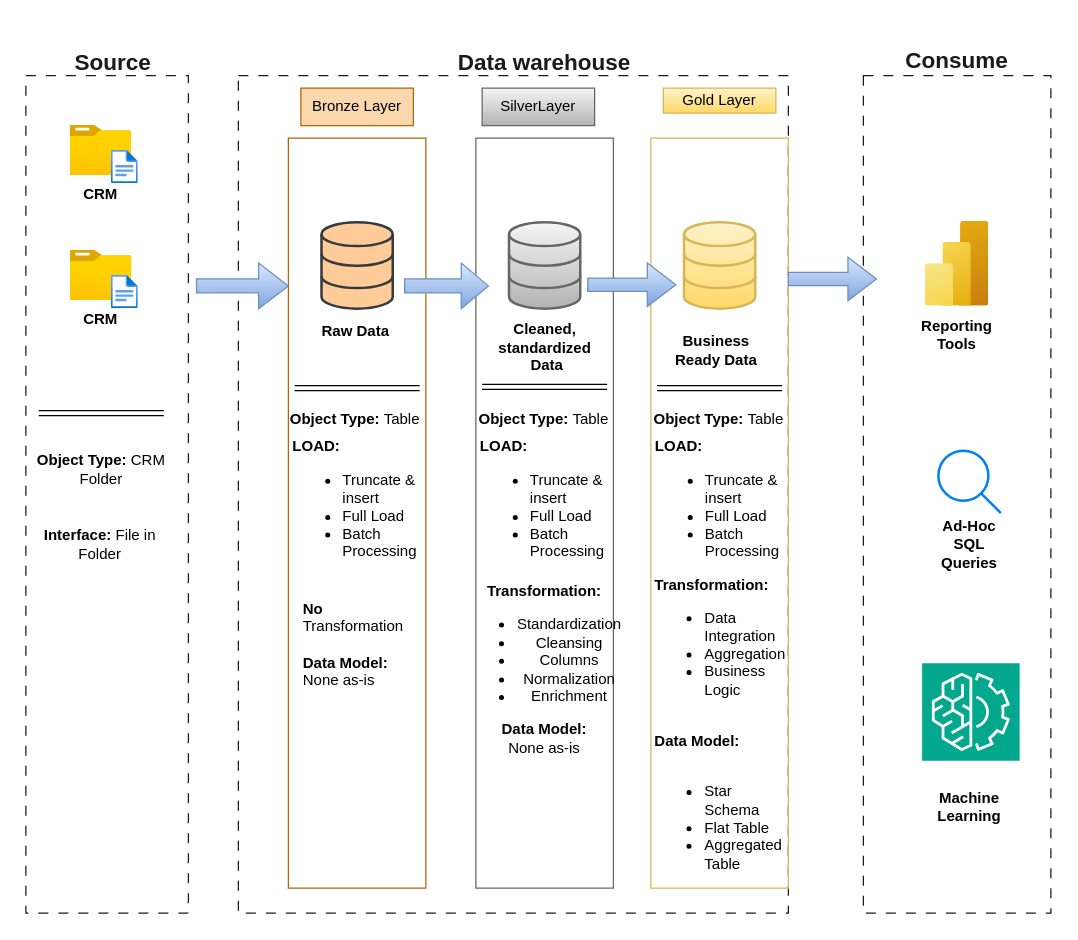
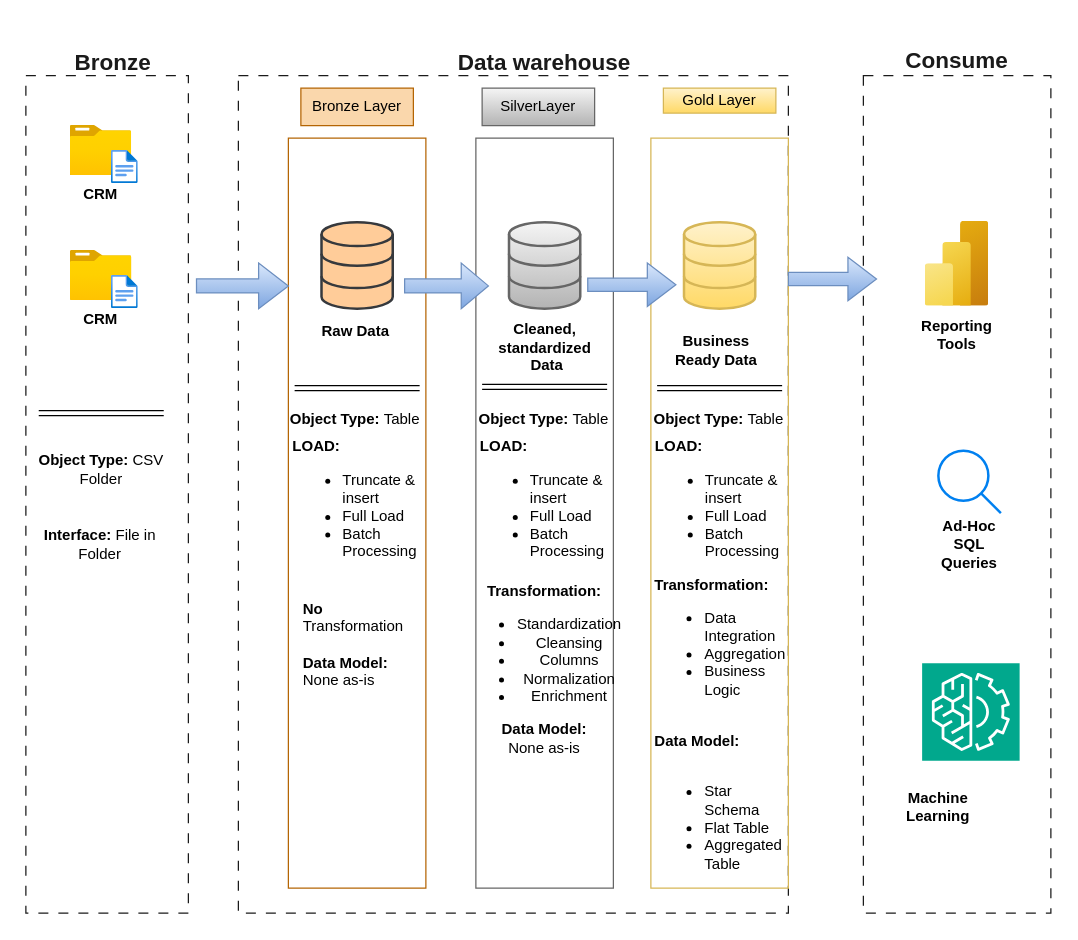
node "Source": label "Source" -> "Bronze"
node "Object Type: CRM Folder": label "Object Type: CRM Folder" -> "Object Type: CSV Folder"
node "Machine Learning": moved (969, 807) -> (938, 807)
